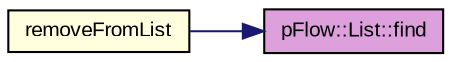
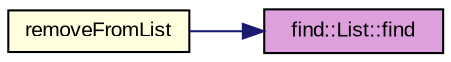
node "pFlow::List::find": label "pFlow::List::find" -> "find::List::find"
